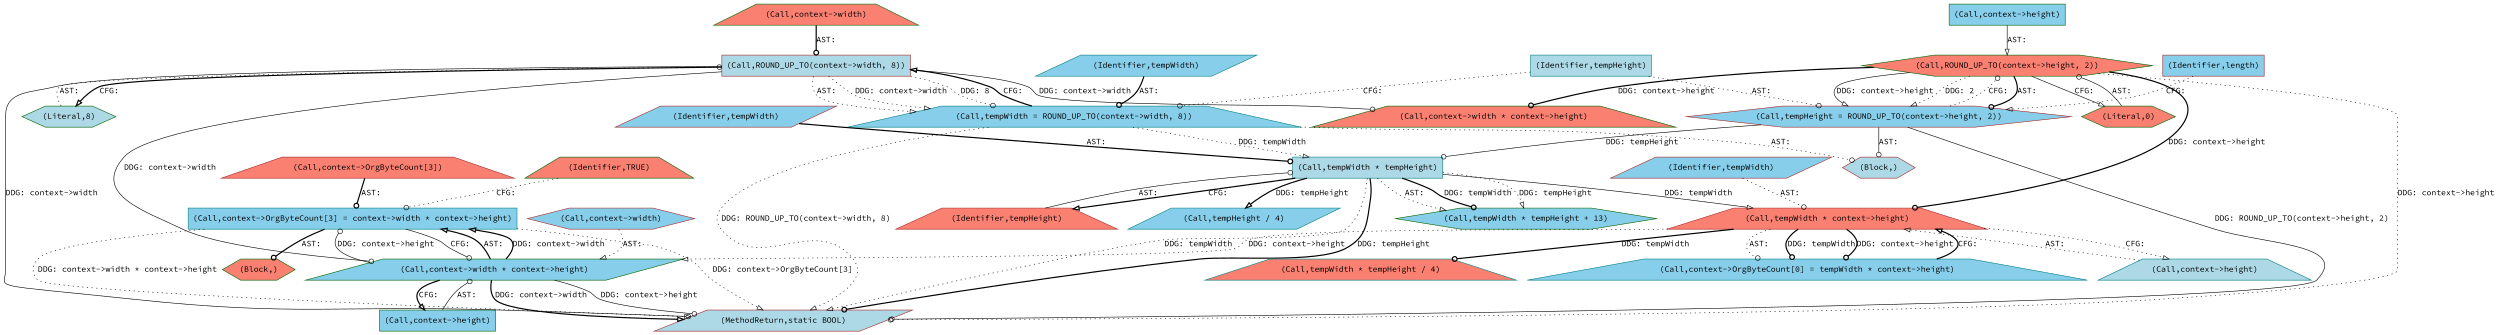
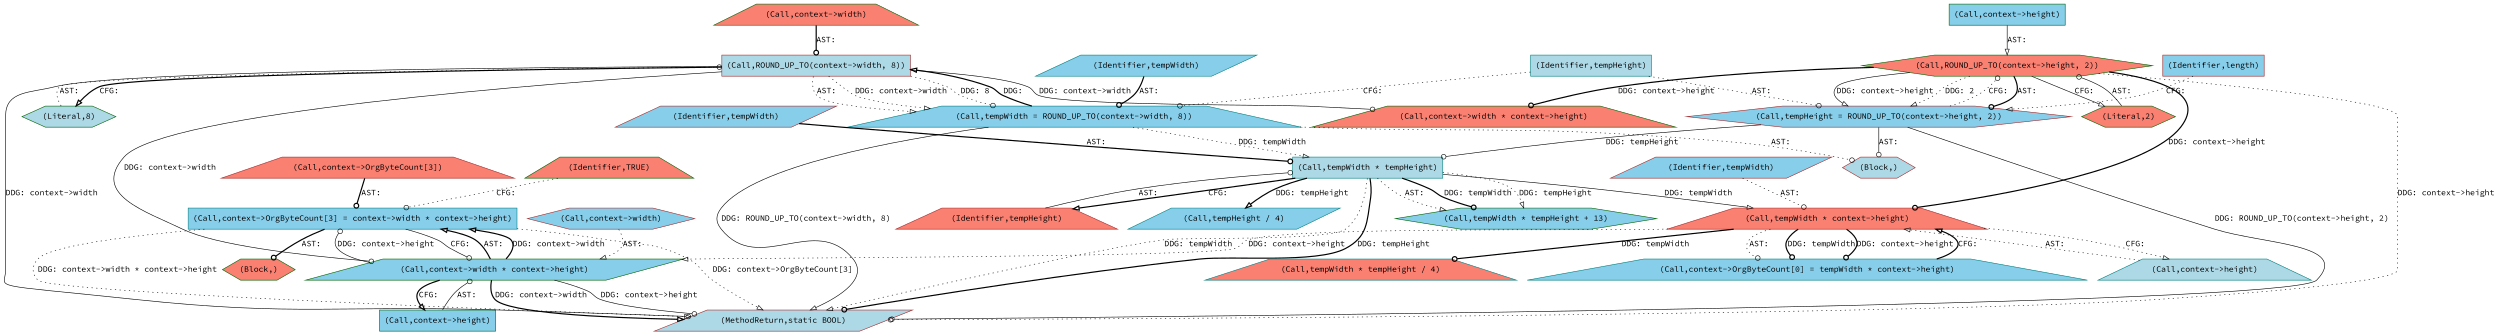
edge "(Call,tempWidth = ROUND_UP_TO(context->width, 8))" -> "(Call,ROUND_UP_TO(context->width, 8))": label "CFG: " -> "DDG: "
node "(Literal,0)": label "(Literal,0)" -> "(Literal,2)"
edge "(Call,tempWidth = ROUND_UP_TO(context->width, 8))" -> "(MethodReturn,static BOOL)": style dotted -> solid
